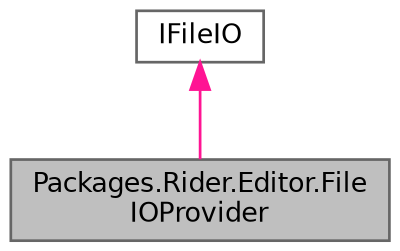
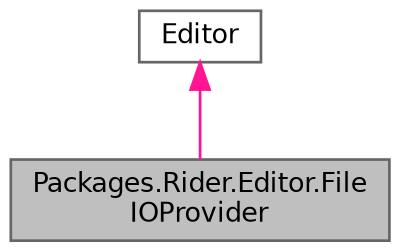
node "IFileIO": label "IFileIO" -> "Editor"
